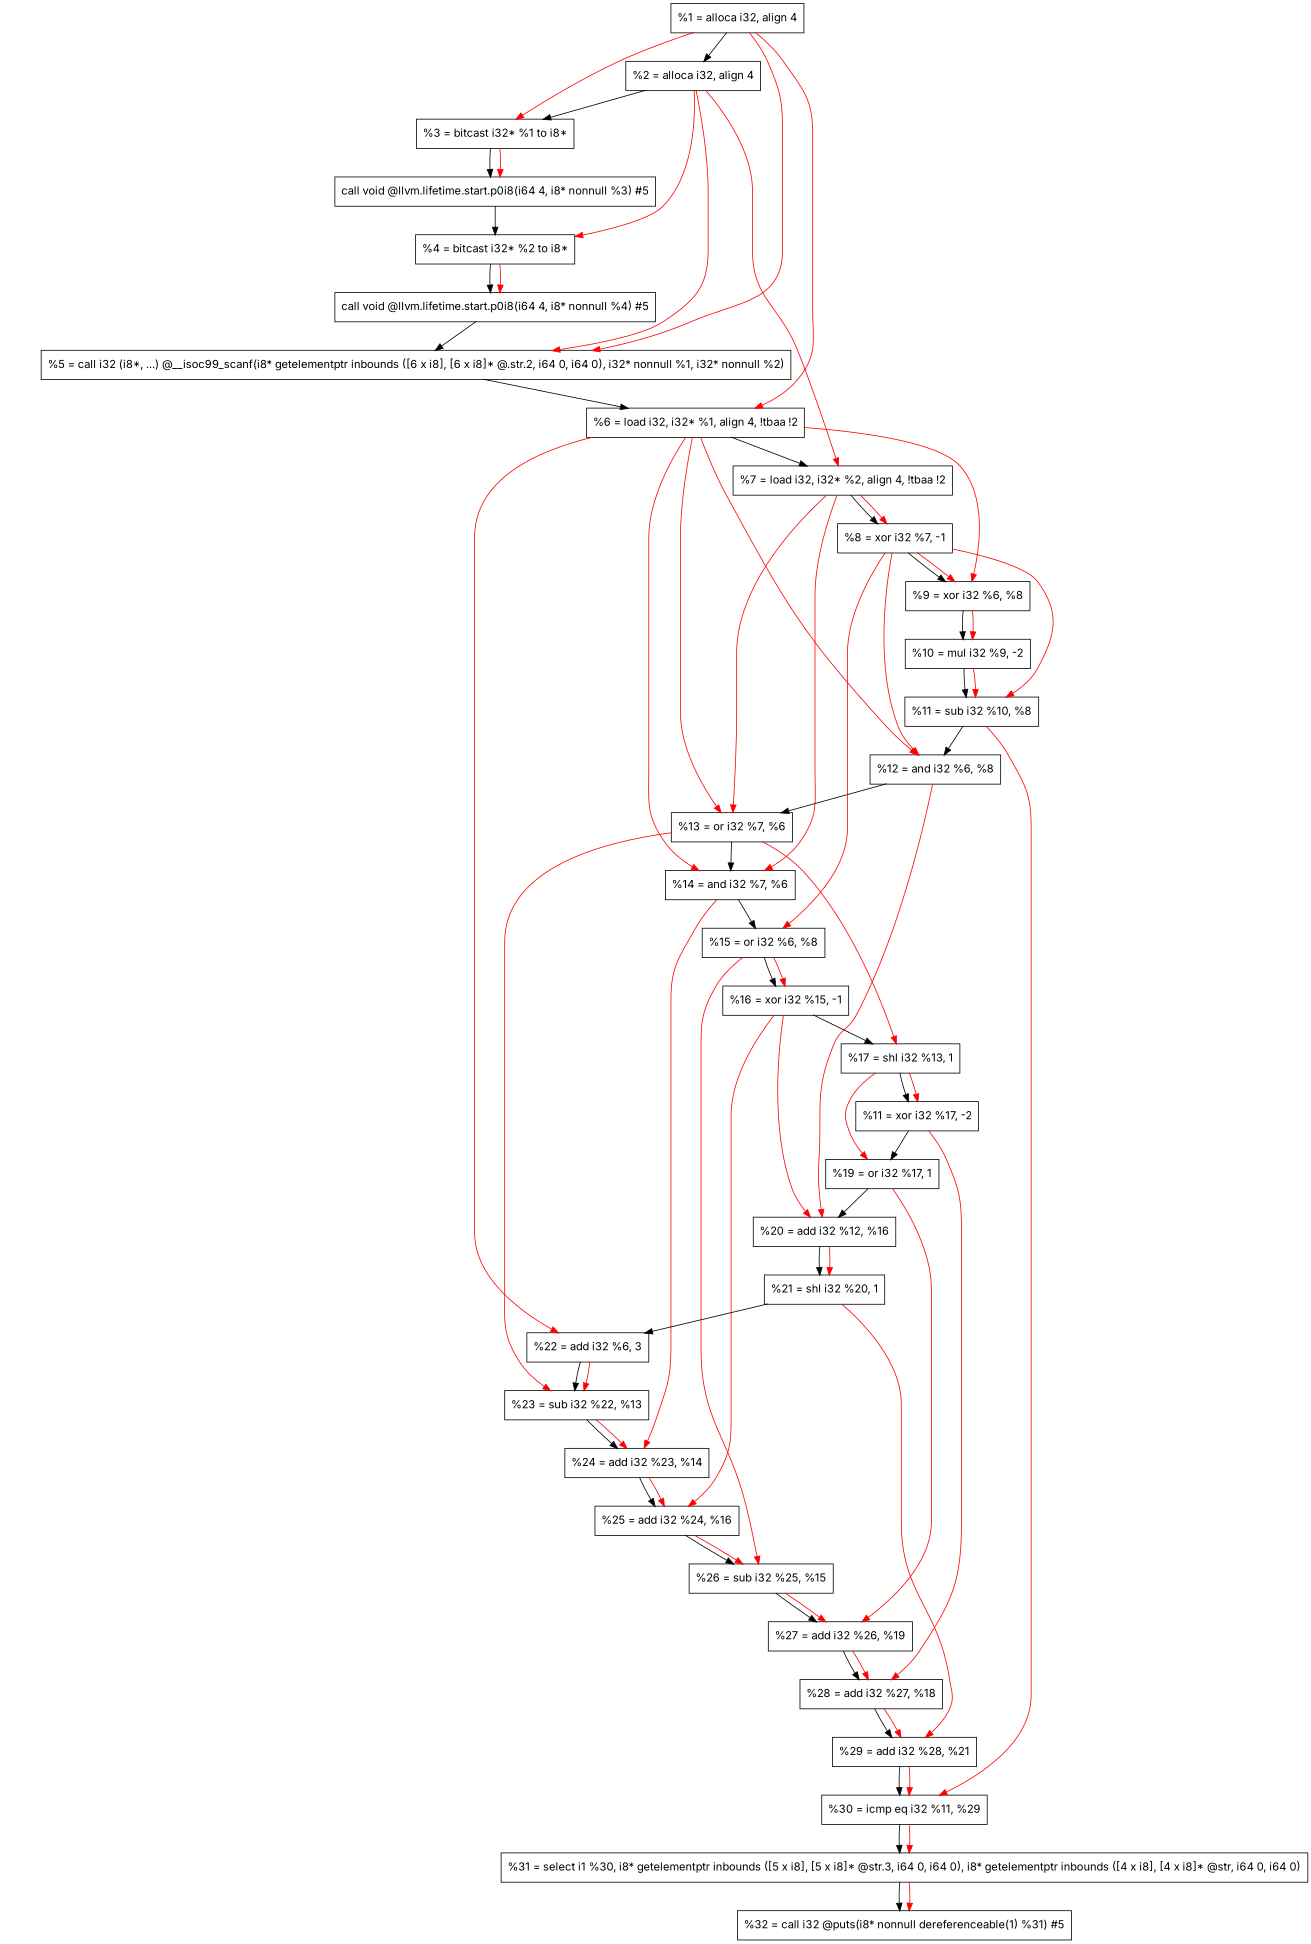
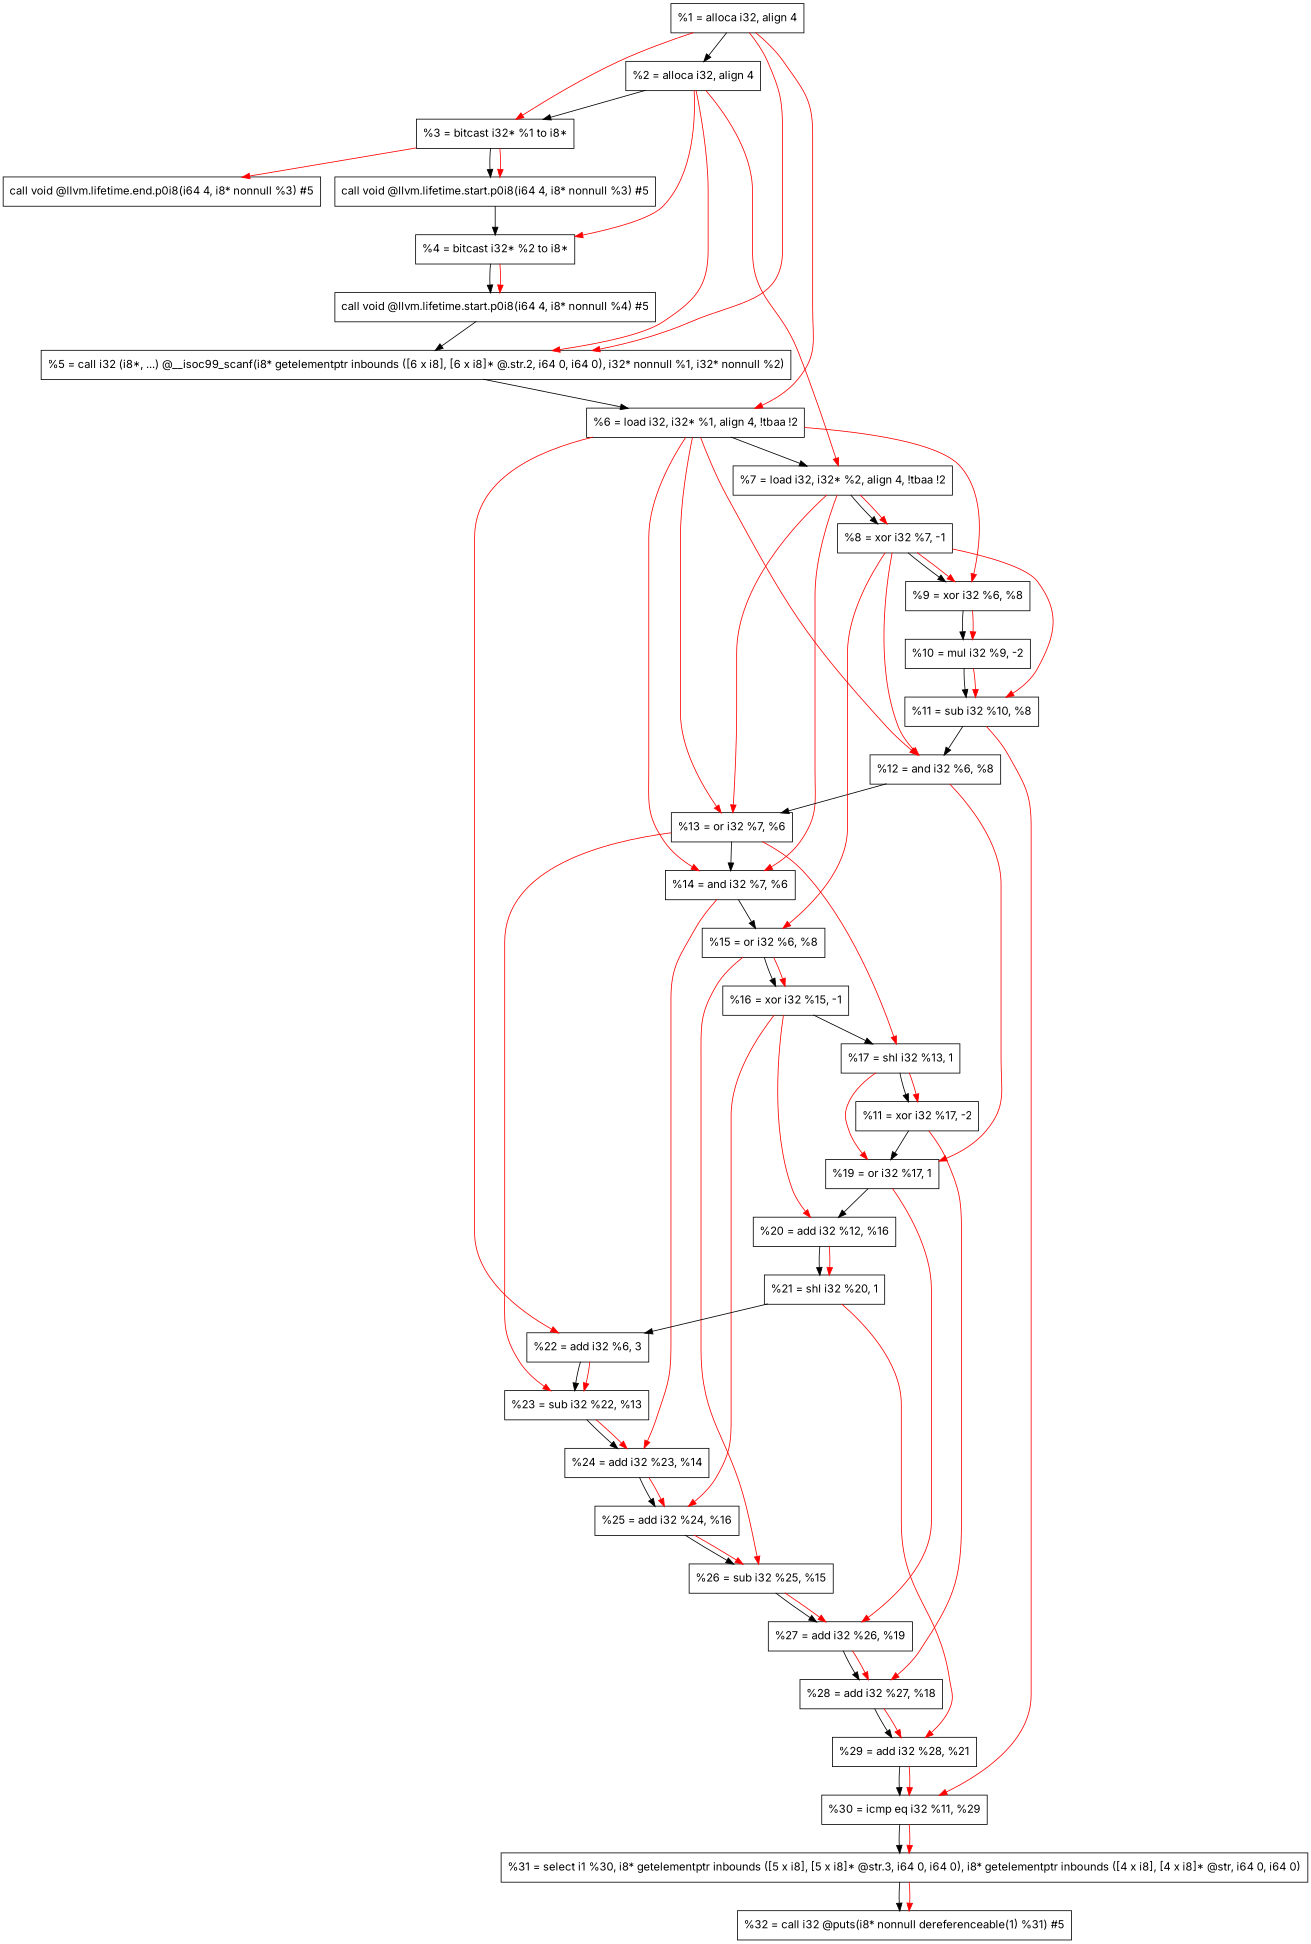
node "call void @llvm.lifetime.end.p0i8(i64 4, i8* nonnull %3) #5": added
edge "%12 = and i32 %6, %8" -> "%20 = add i32 %12, %16": now "%12 = and i32 %6, %8" -> "%19 = or i32 %17, 1"
